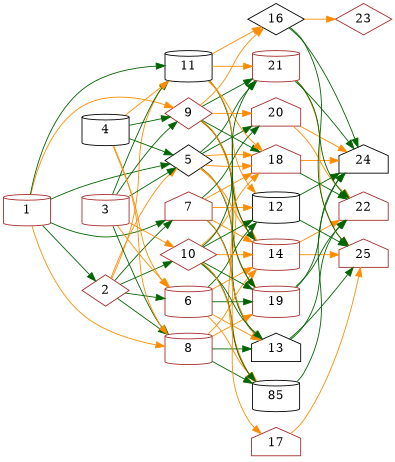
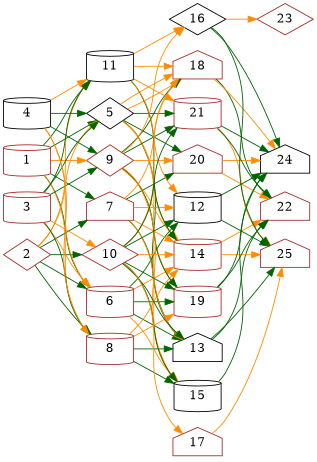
edge "1" -> "2": now "1" -> "6"
edge "6" -> "13": color darkorange -> darkgreen
node "85": label "85" -> "15"
